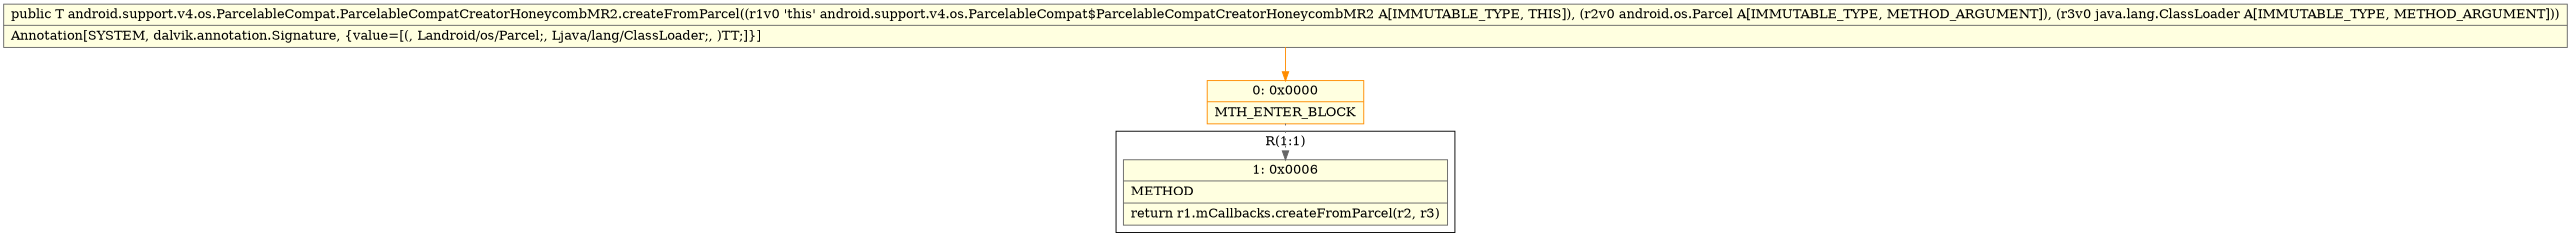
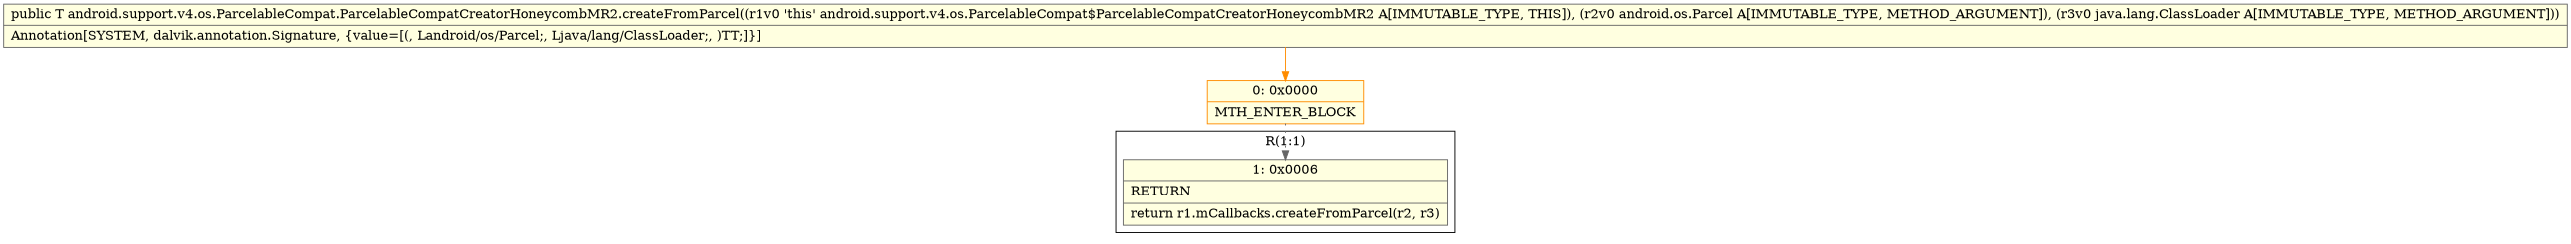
node "1: 0x0006": text "METHOD" -> "RETURN"
